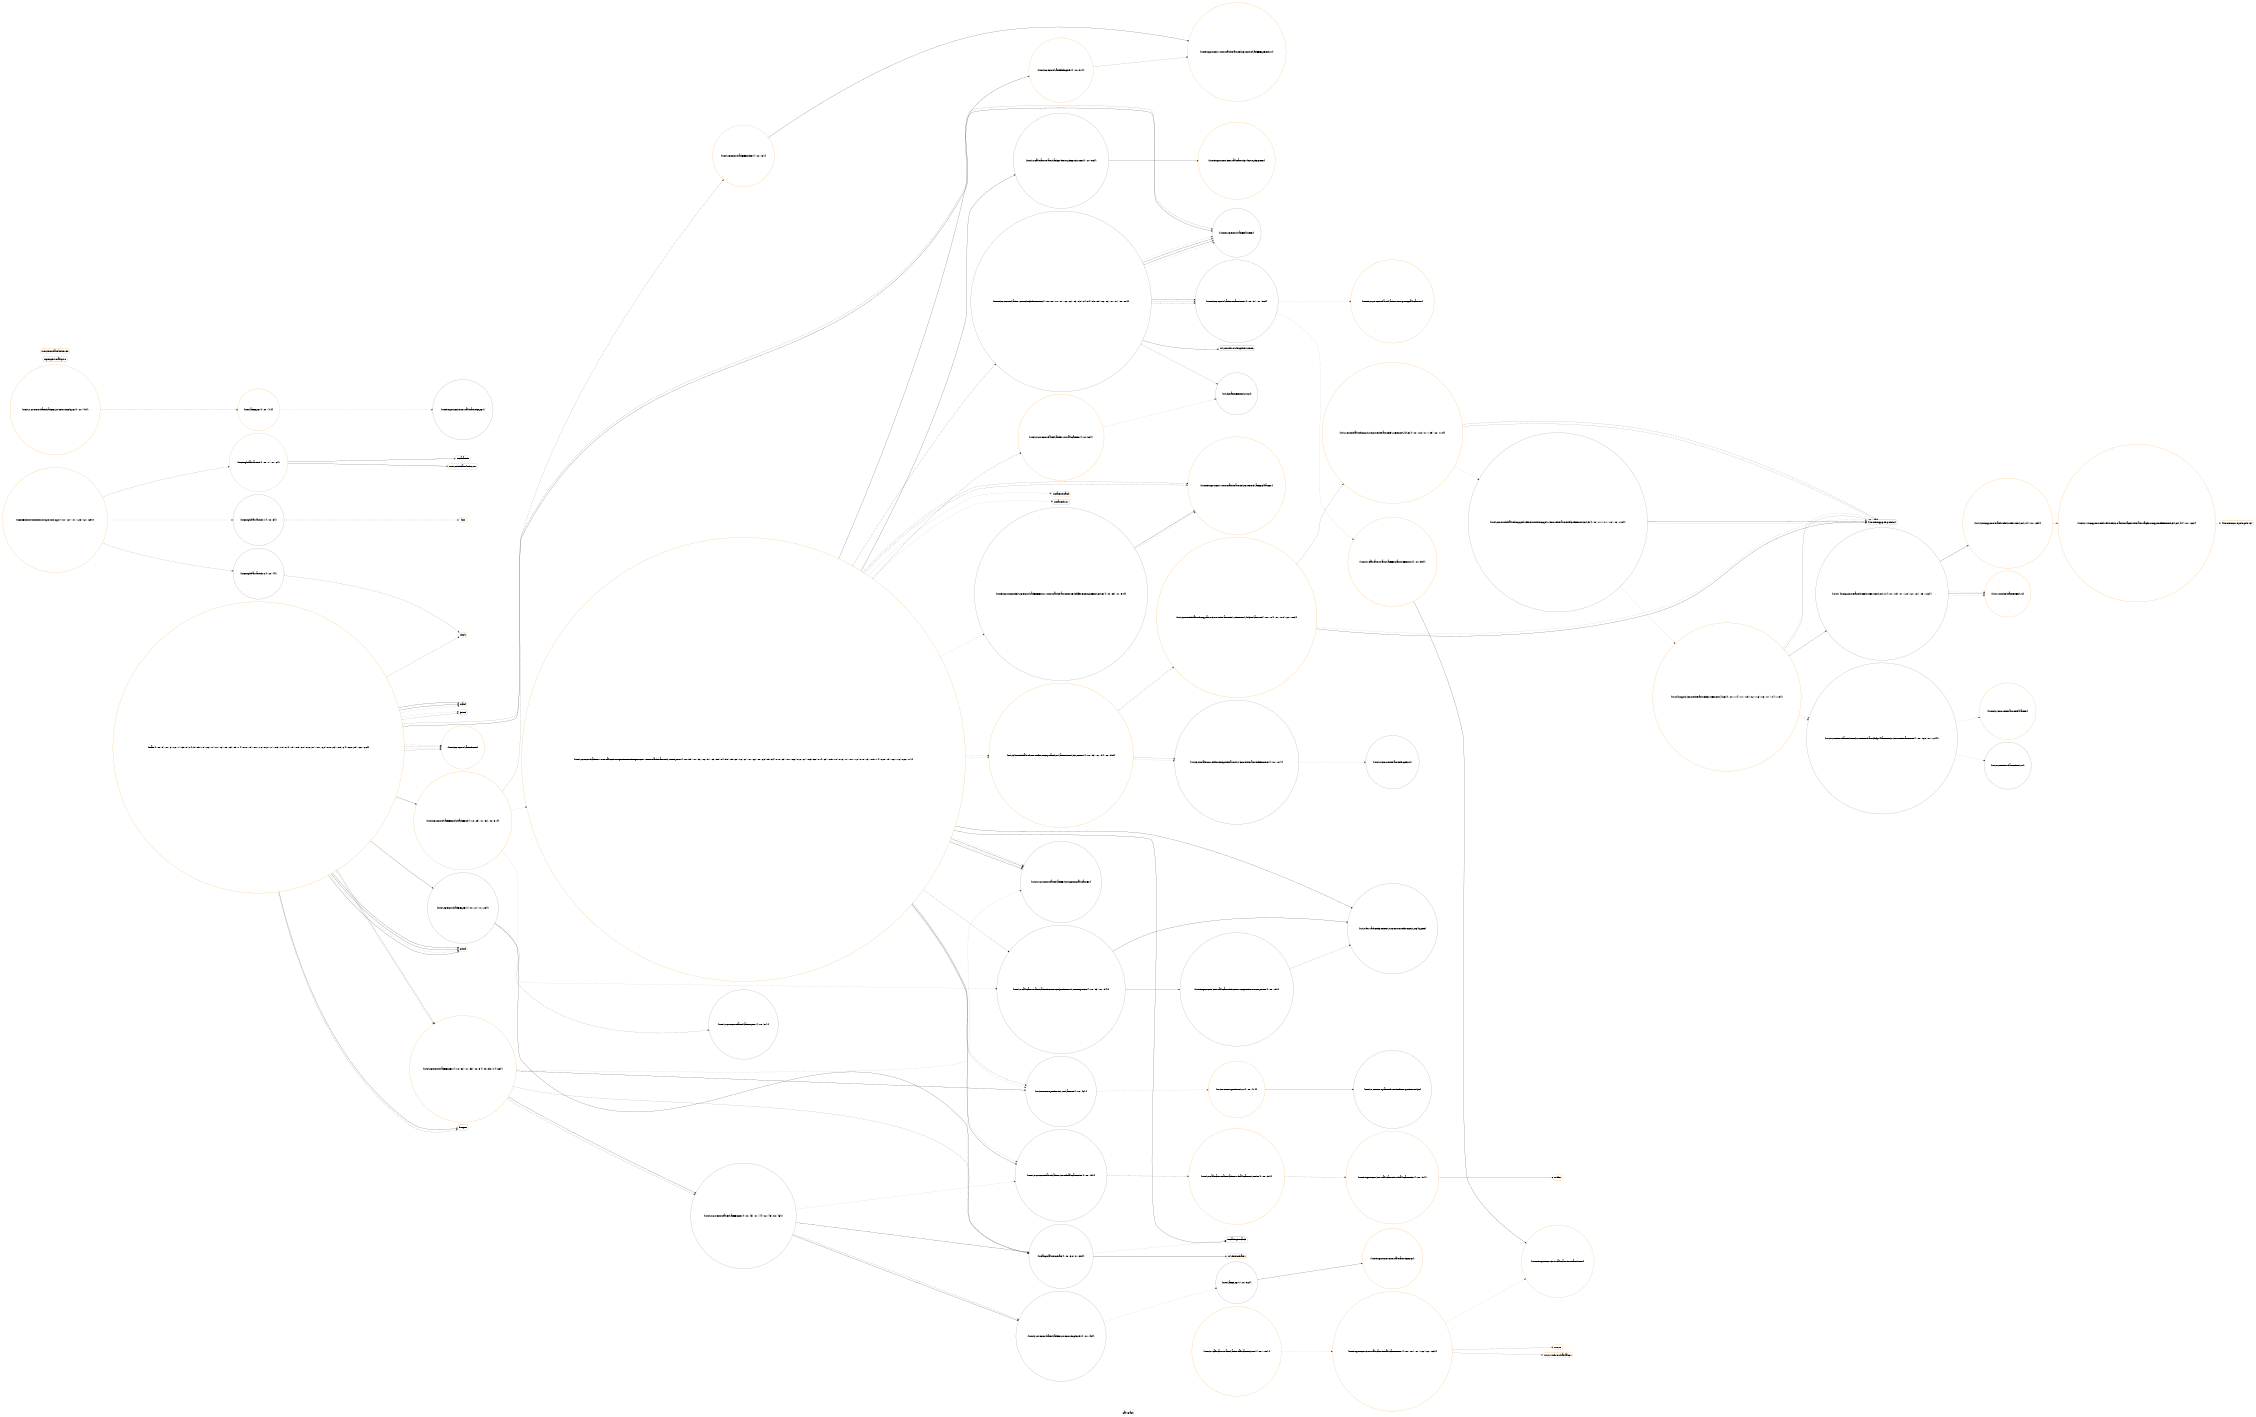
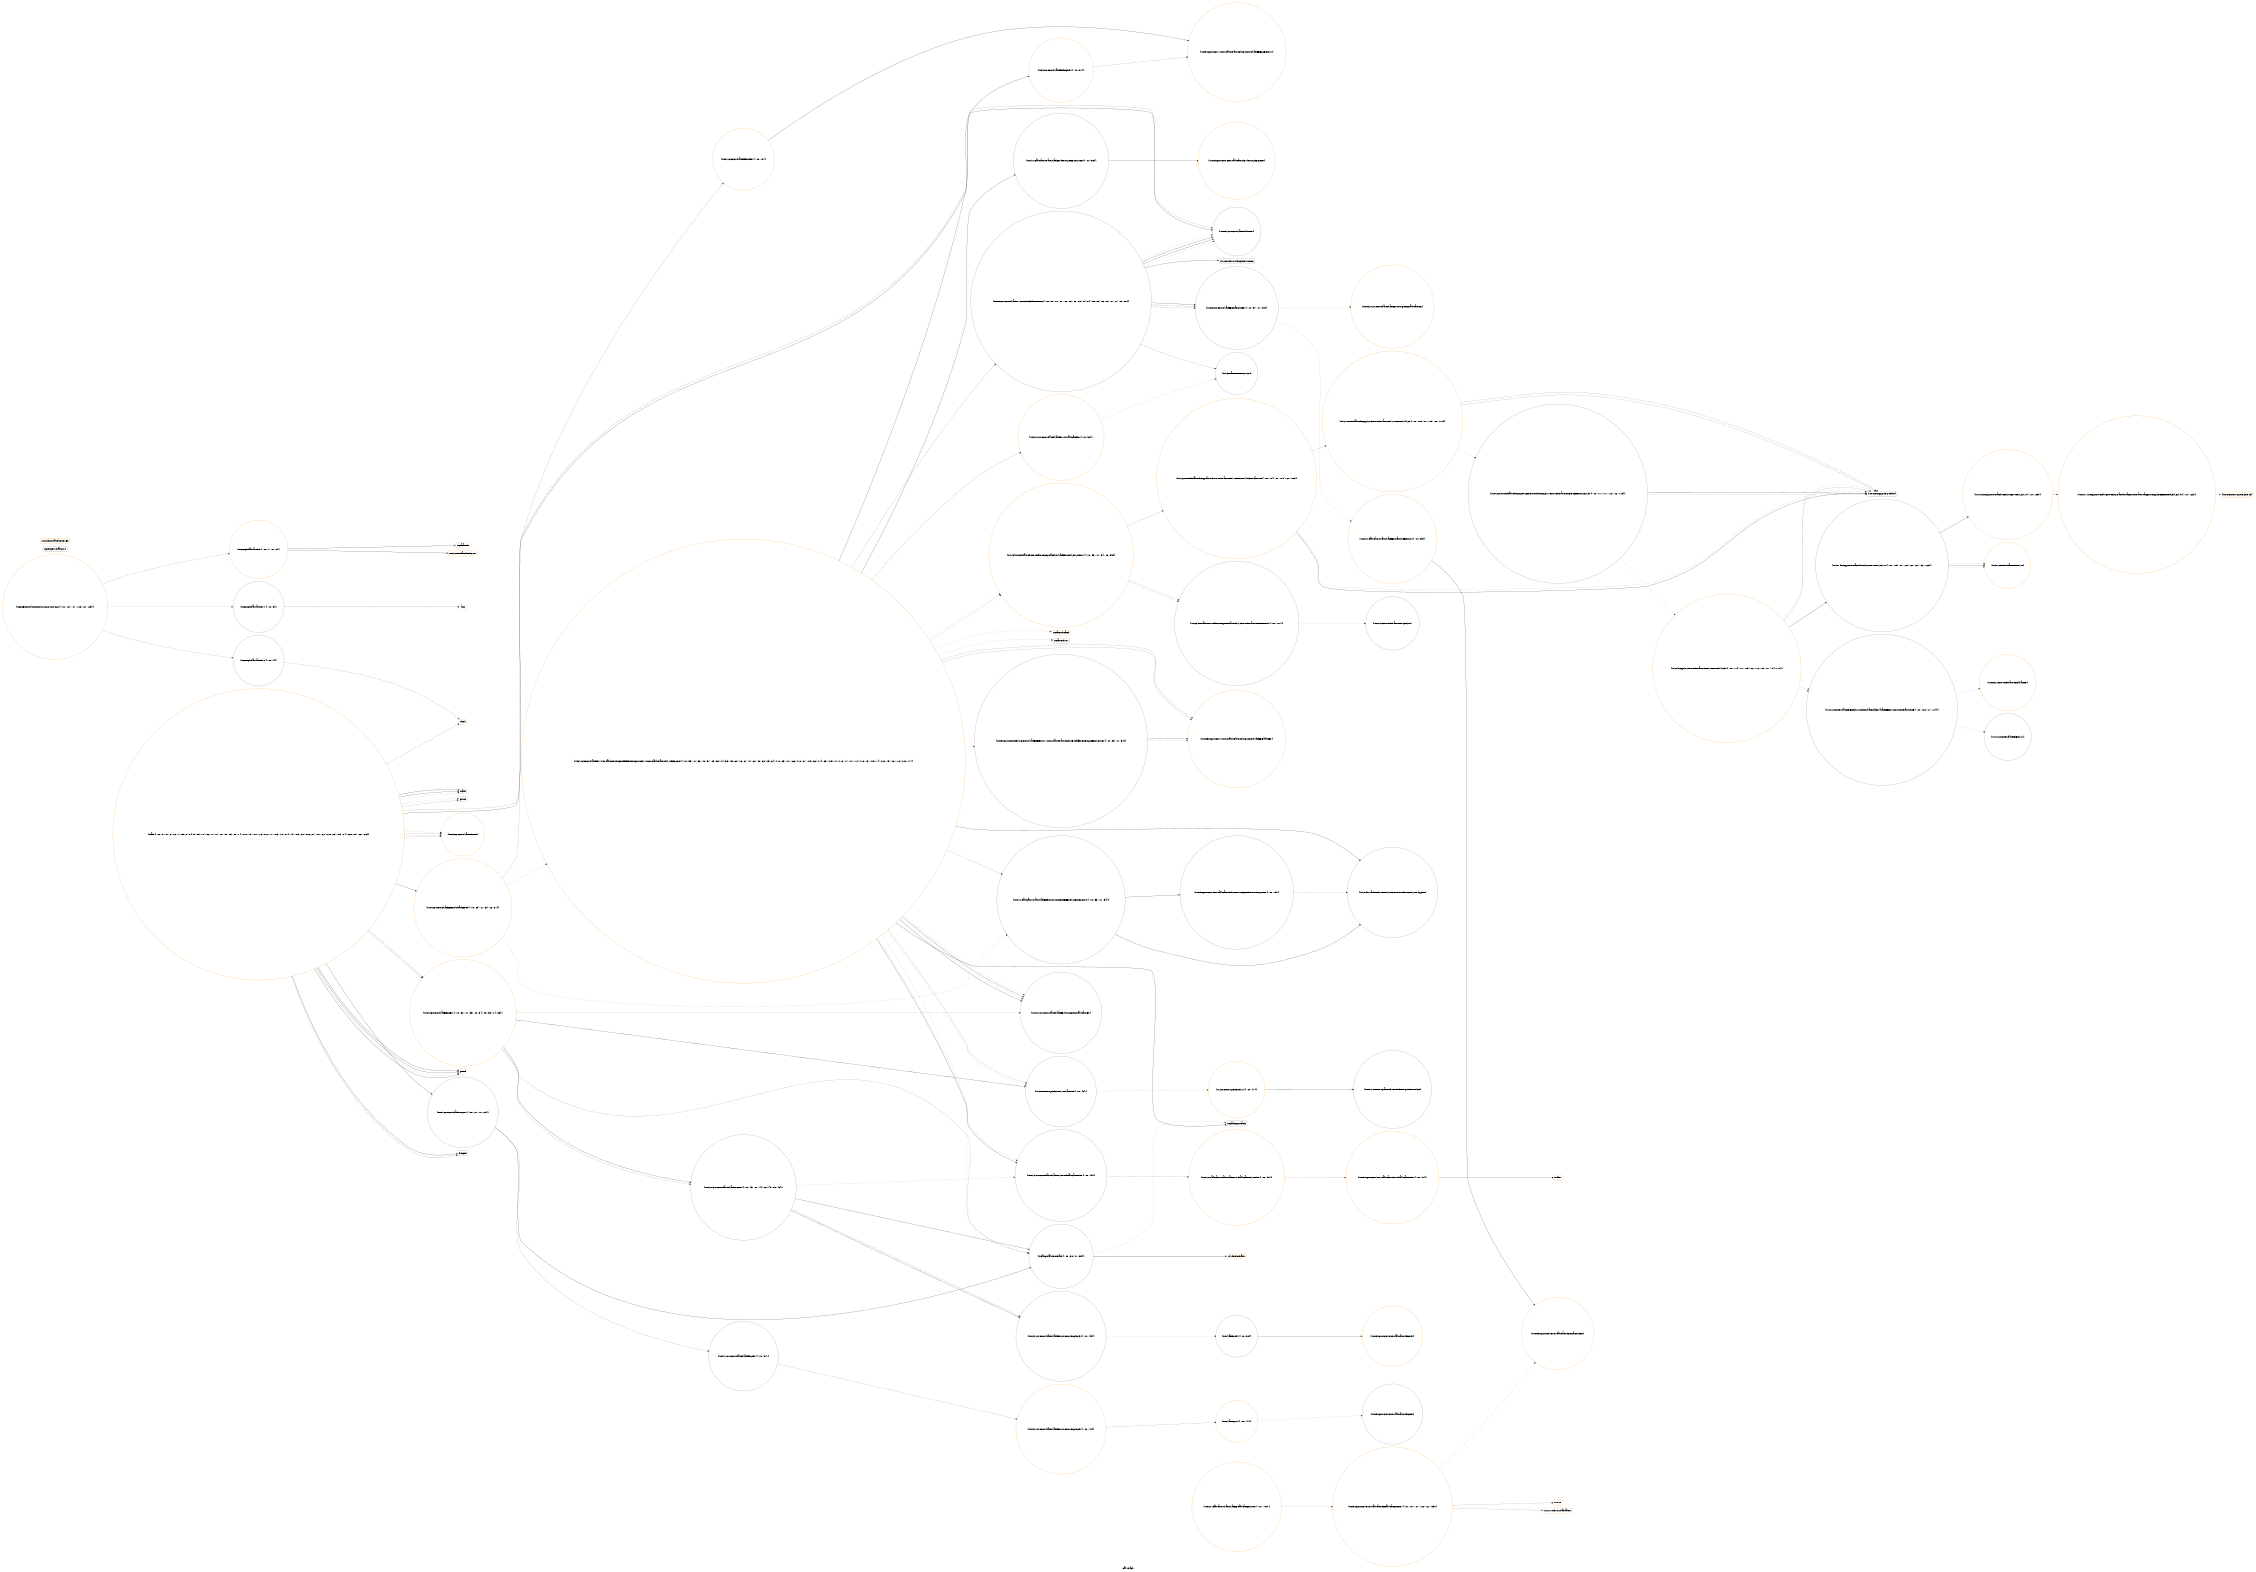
edge "{__cxx_global_var_init.1|{<s0>3}}" -> "acos": arrowhead normal -> dot
edge "{_ZNSt12_Vector_baseIiSaIiEEC2Ev|{<s0>37}}" -> "{_ZNSt12_Vector_baseIiSaIiEE12_Vector_implC2Ev|{<s0>40}}": added
